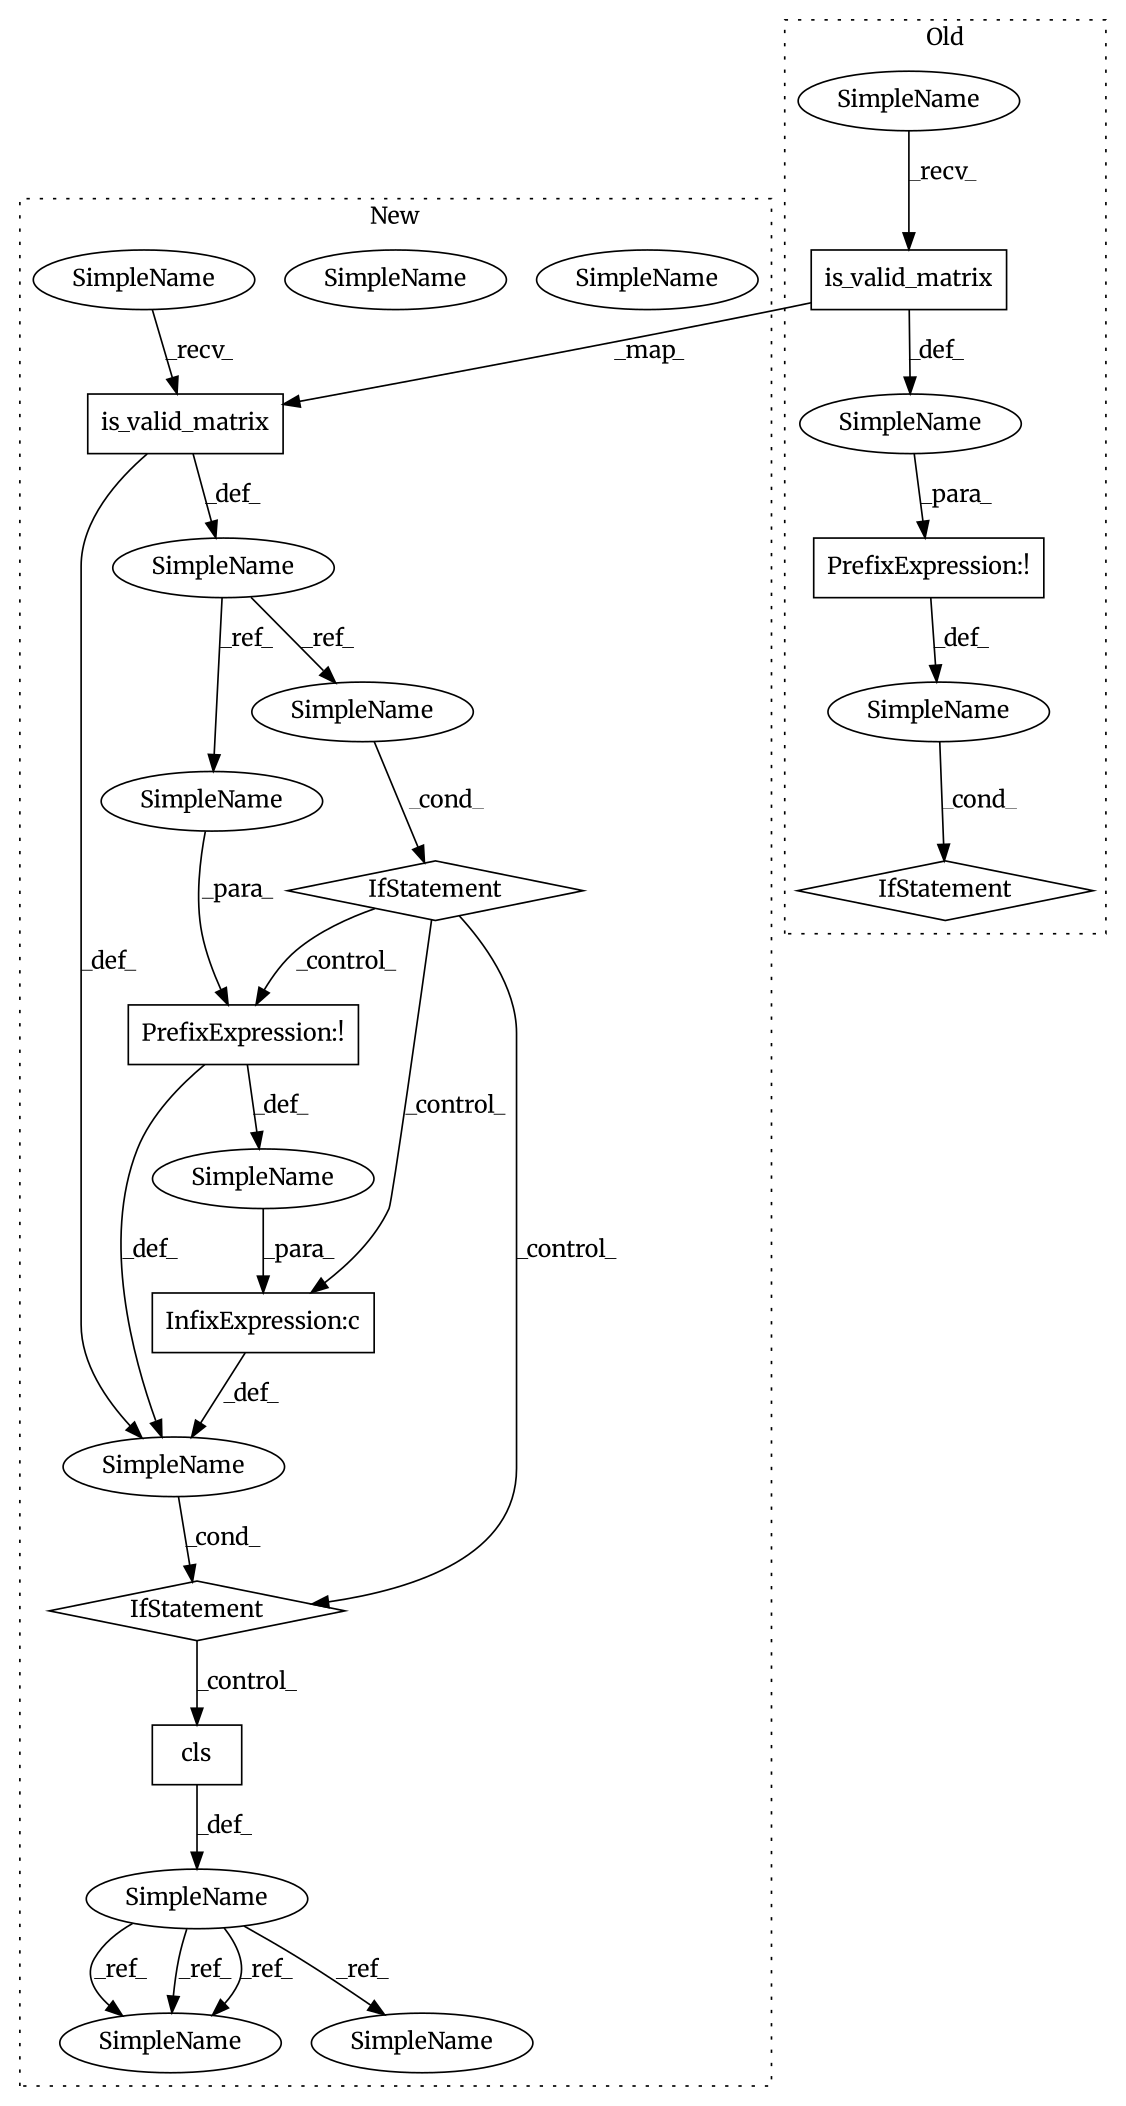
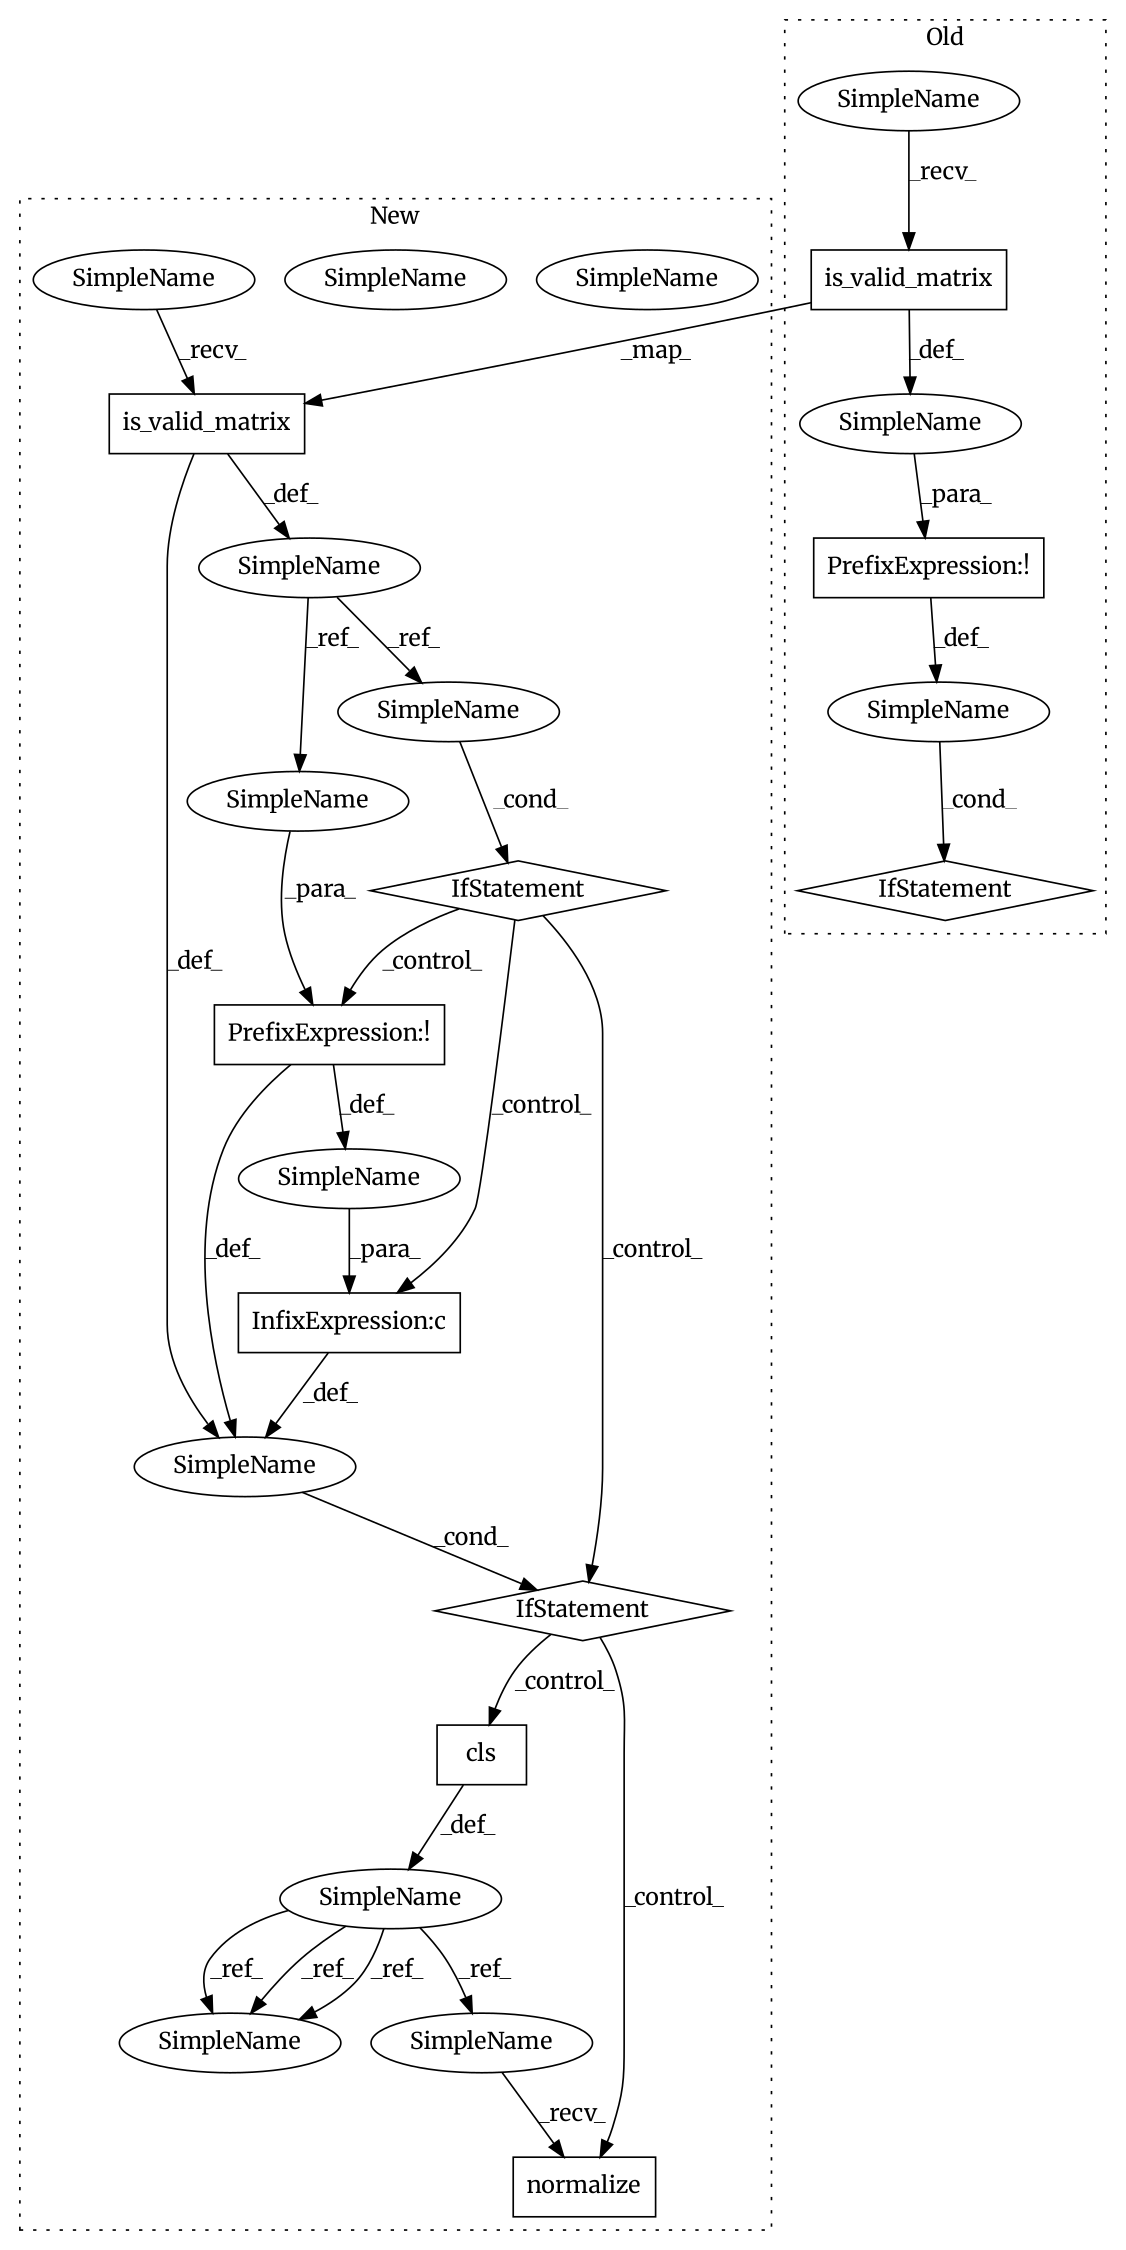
node "normalize": added
